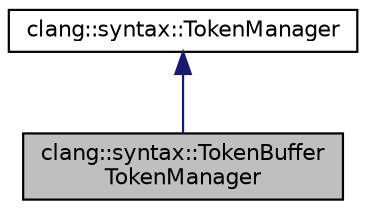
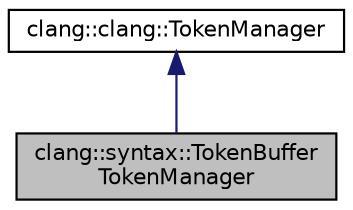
node "clang::syntax::TokenManager": label "clang::syntax::TokenManager" -> "clang::clang::TokenManager"
